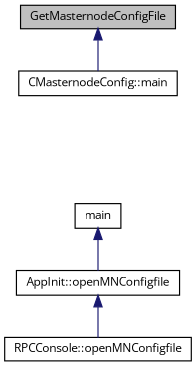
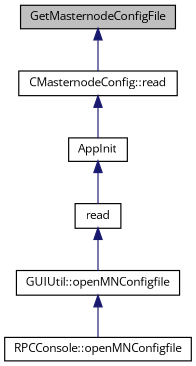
node "CMasternodeConfig::main": label "CMasternodeConfig::main" -> "CMasternodeConfig::read"
node "AppInit": added
node "main": label "main" -> "read"
node "AppInit::openMNConfigfile": label "AppInit::openMNConfigfile" -> "GUIUtil::openMNConfigfile"
